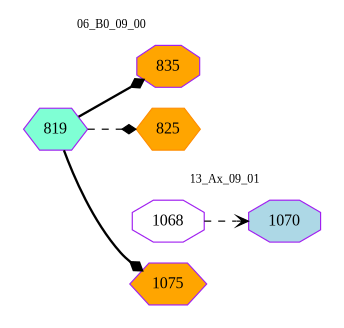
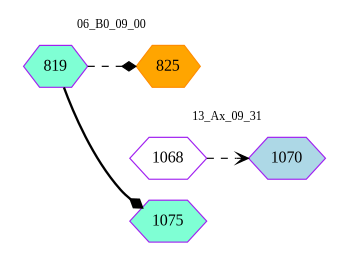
node "835": removed
cluster "13_Ax_09_01": label "13_Ax_09_01" -> "13_Ax_09_31"
node "1068": shape octagon -> hexagon
node "1070": shape octagon -> hexagon
node "1075": fillcolor orange -> aquamarine
